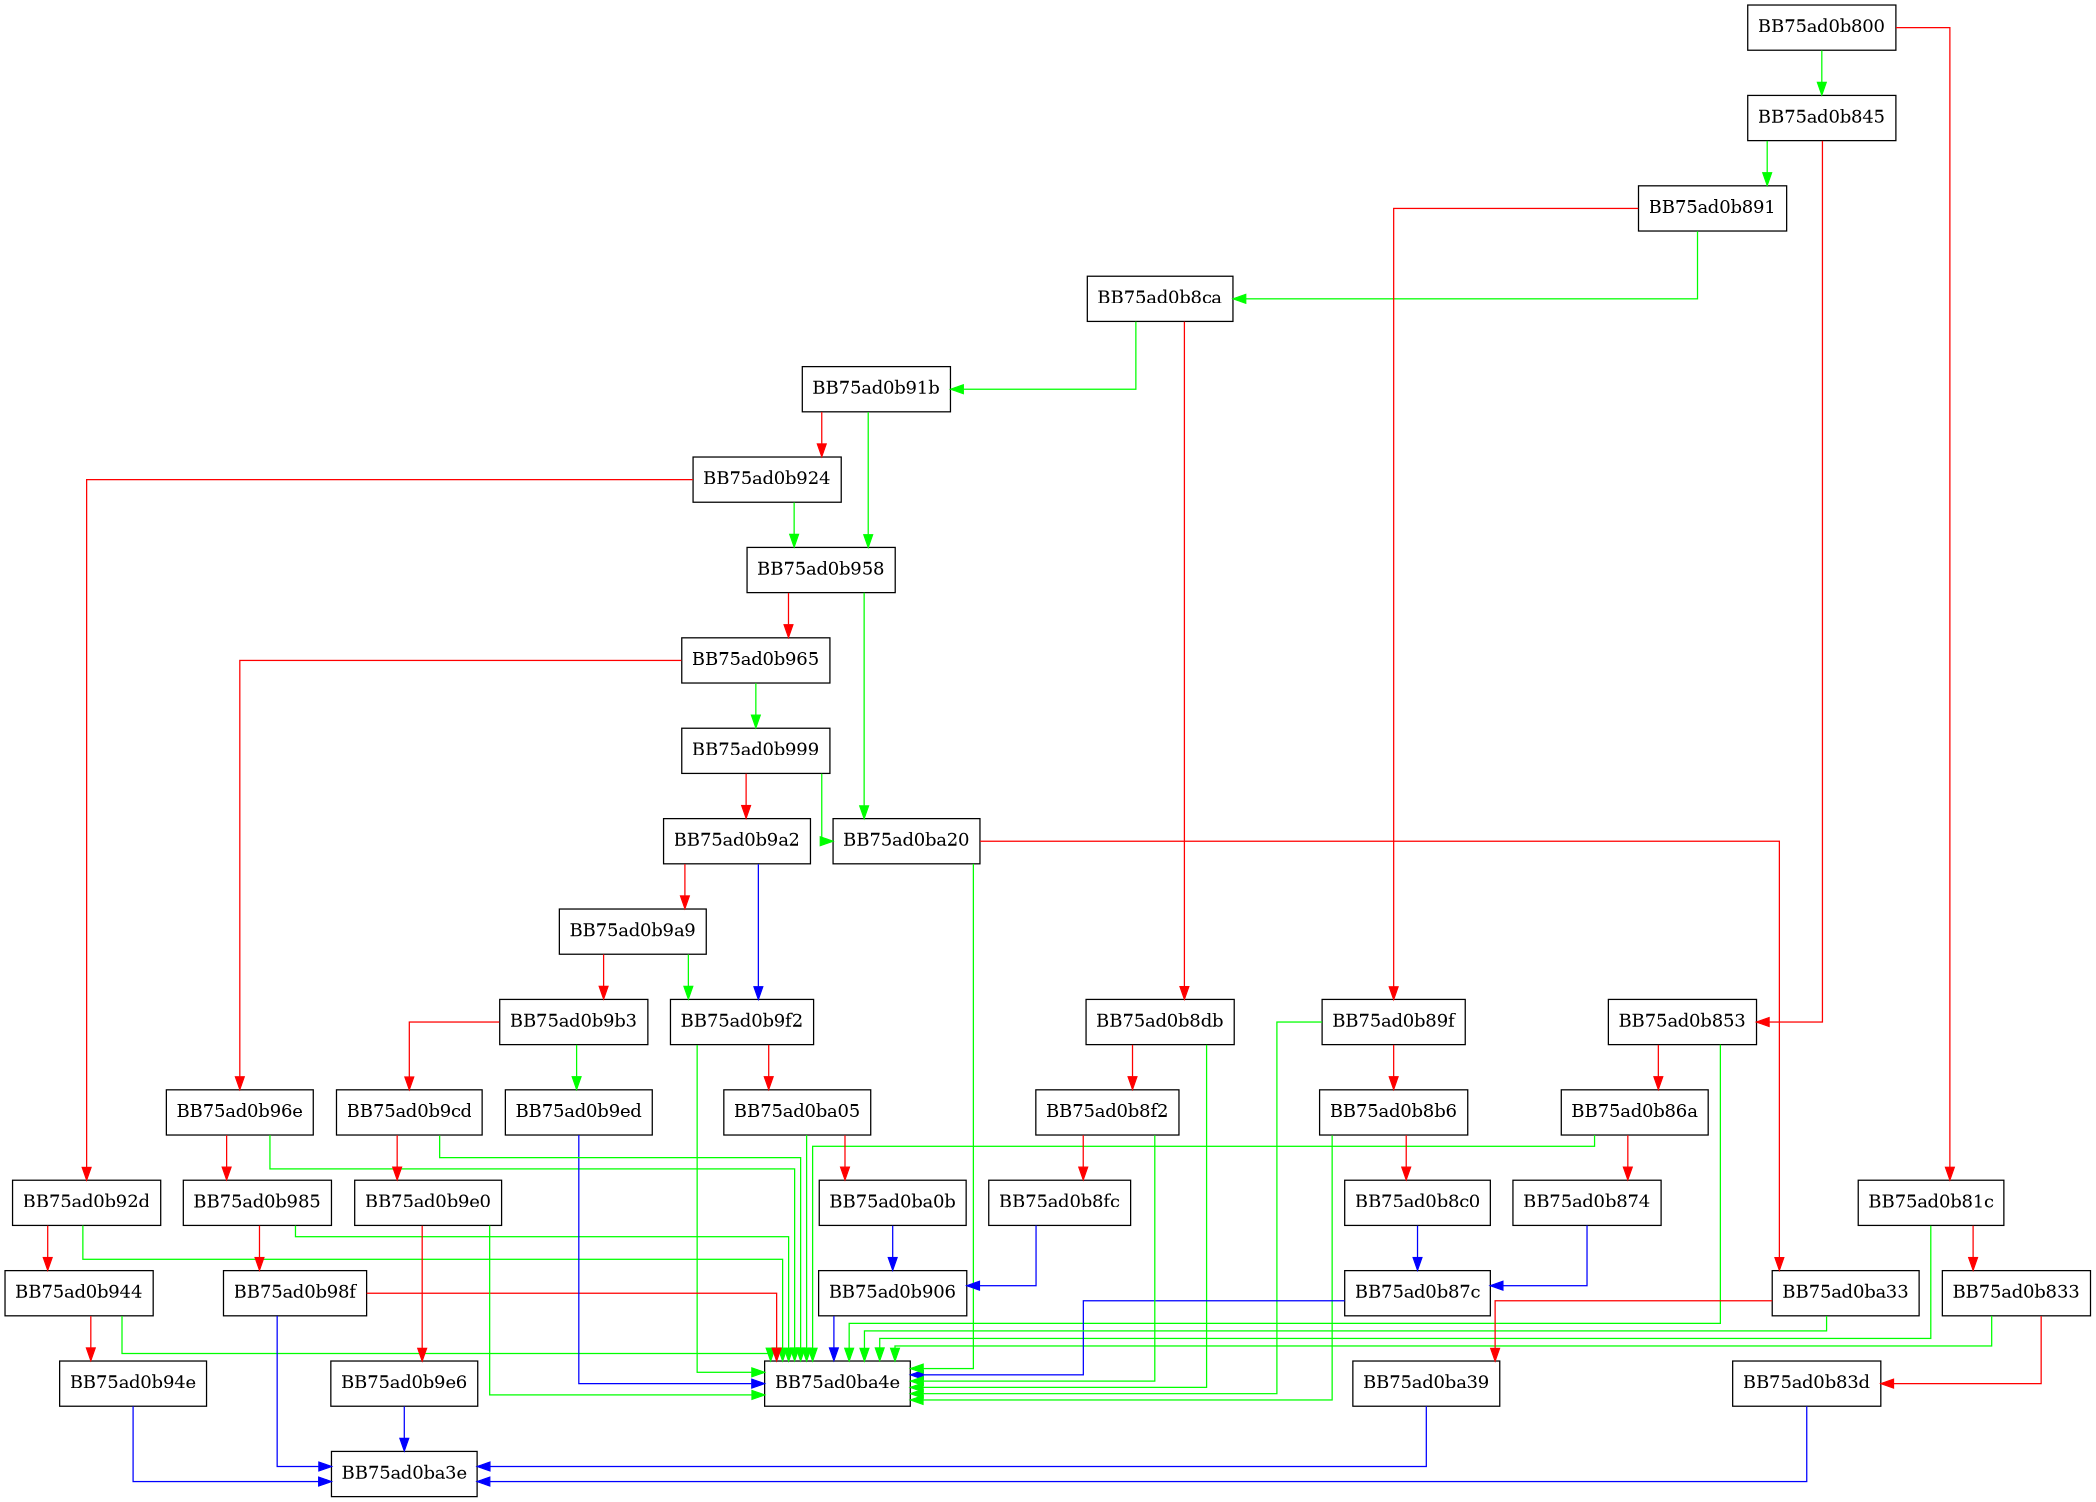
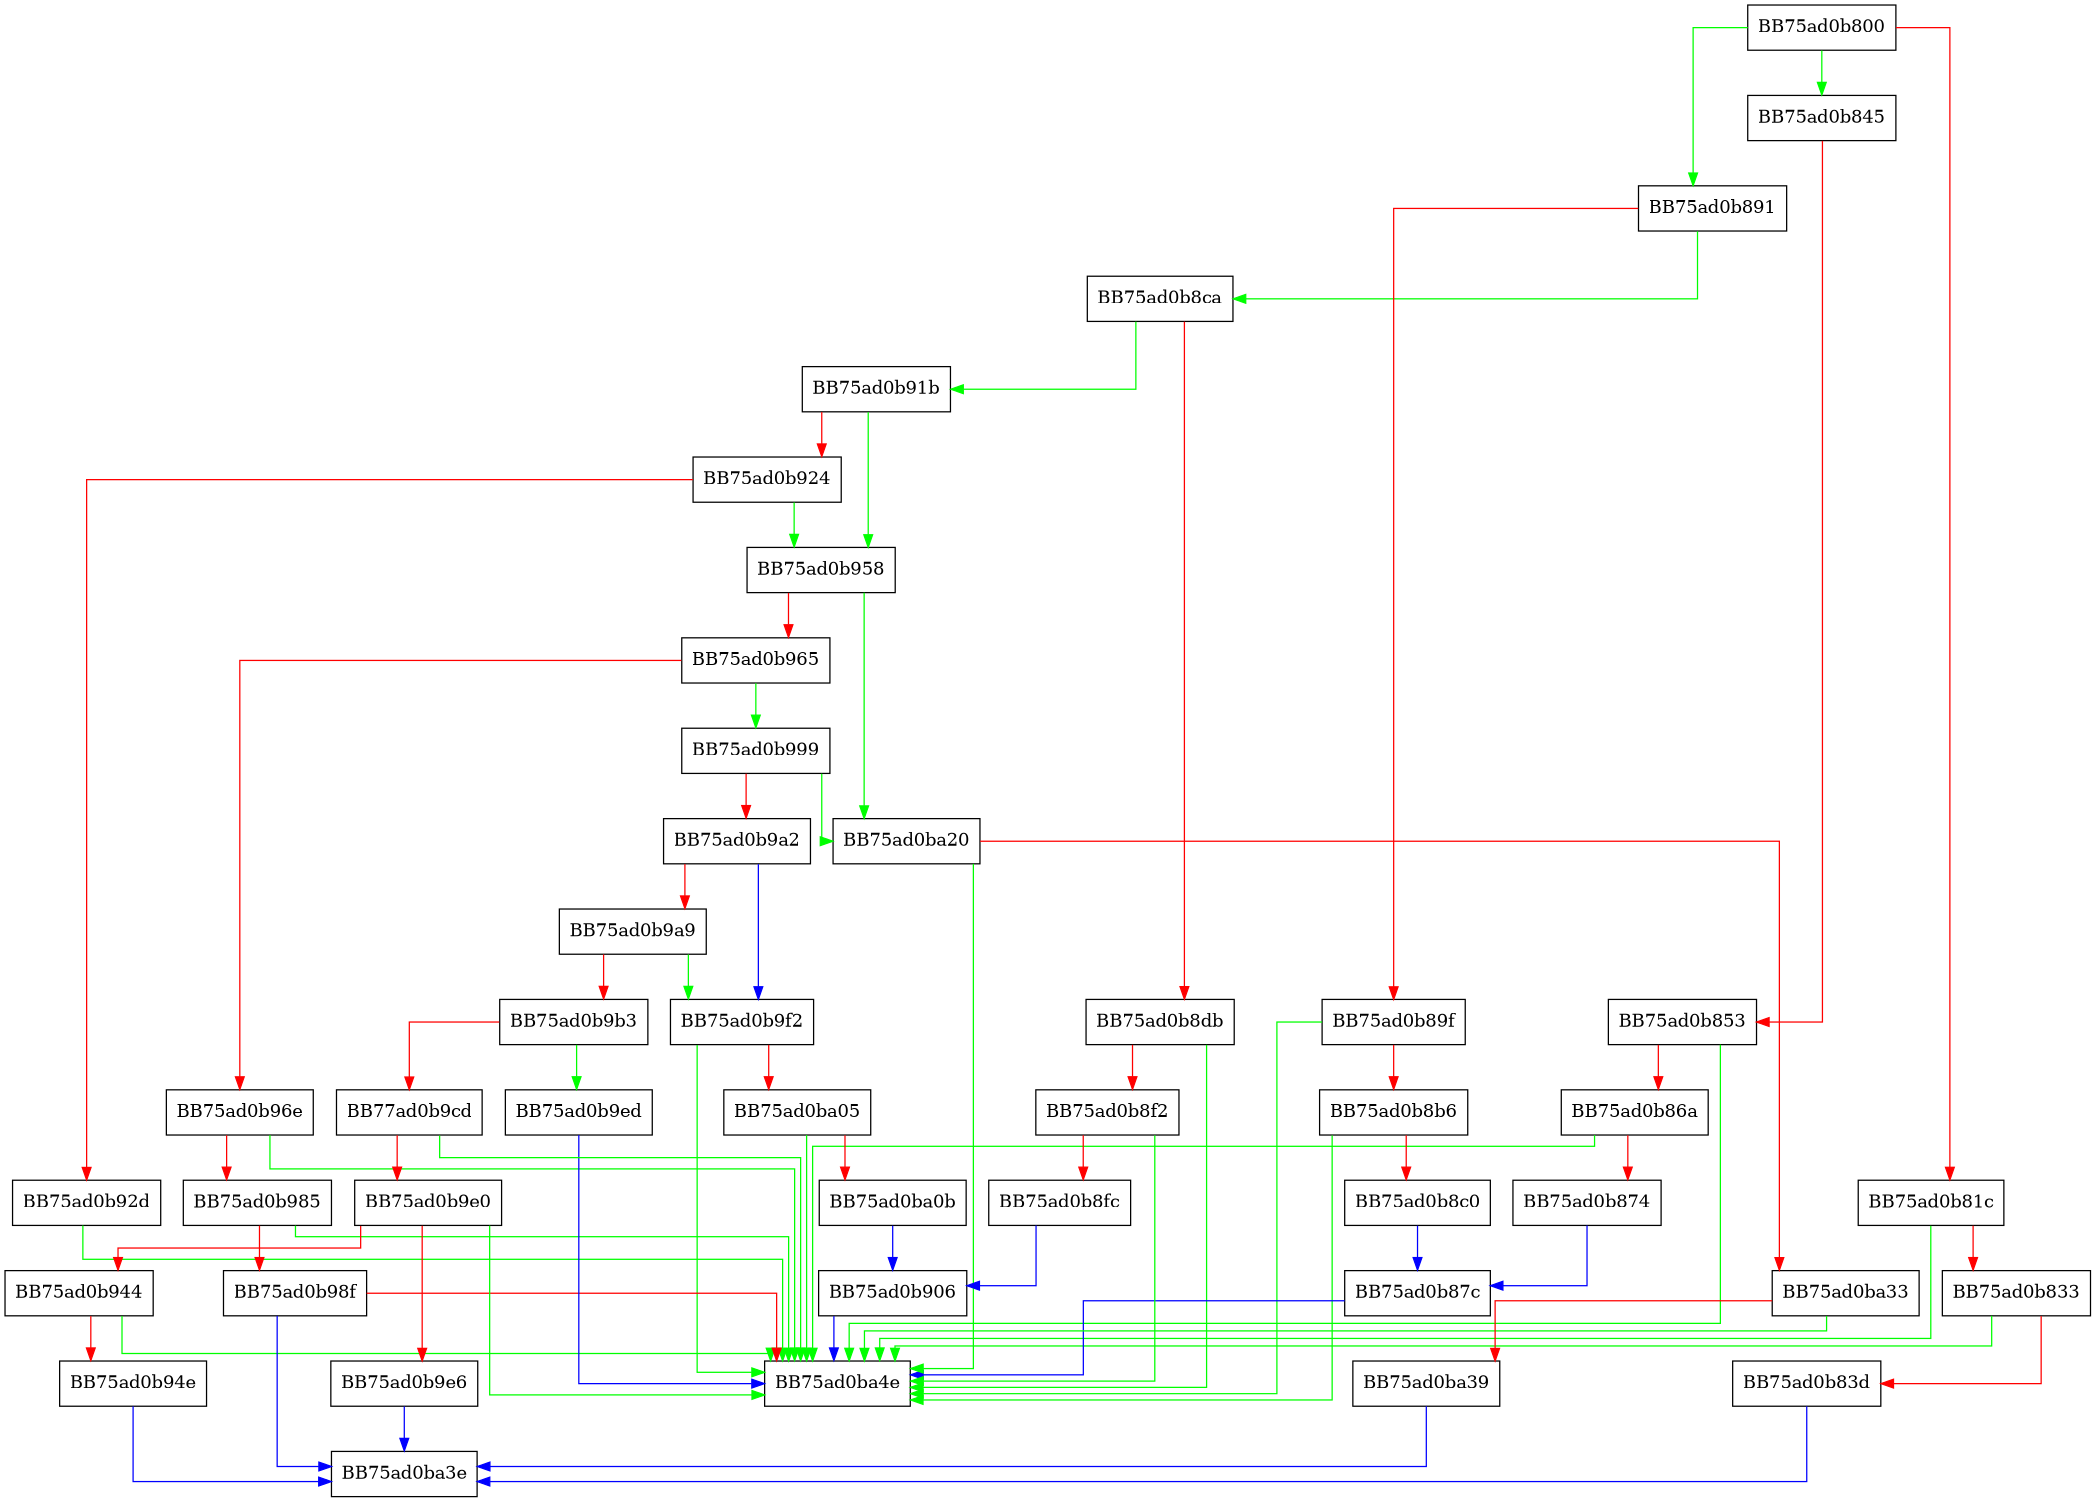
edge "BB75ad0b845" -> "BB75ad0b891": now "BB75ad0b800" -> "BB75ad0b891"
node "BB75ad0b9cd": label "BB75ad0b9cd" -> "BB77ad0b9cd"
edge "BB75ad0b92d" -> "BB75ad0b944": now "BB75ad0b9e0" -> "BB75ad0b944"
